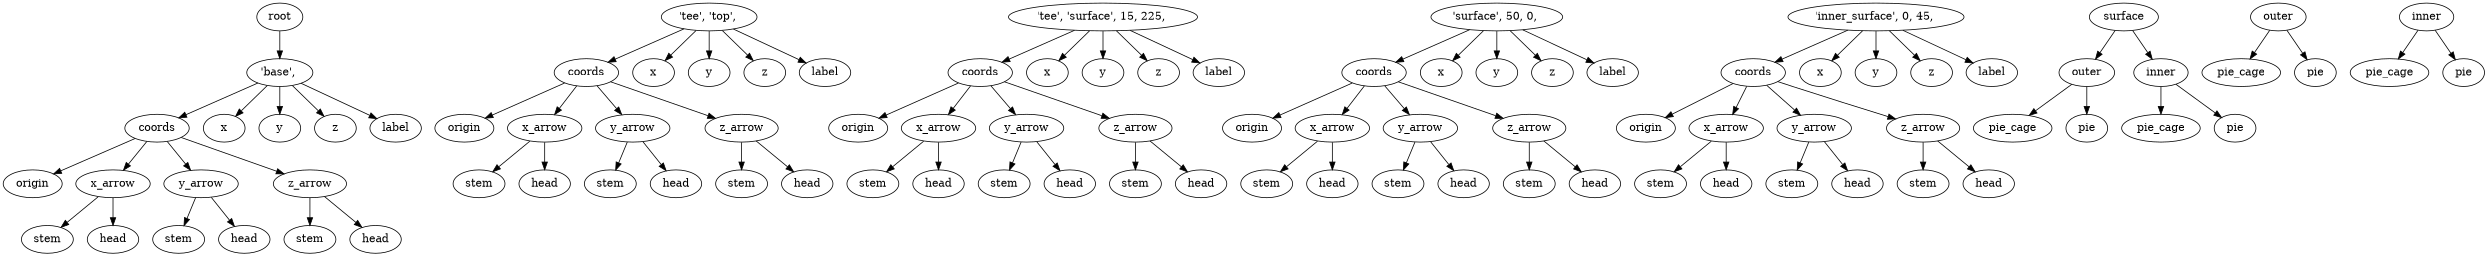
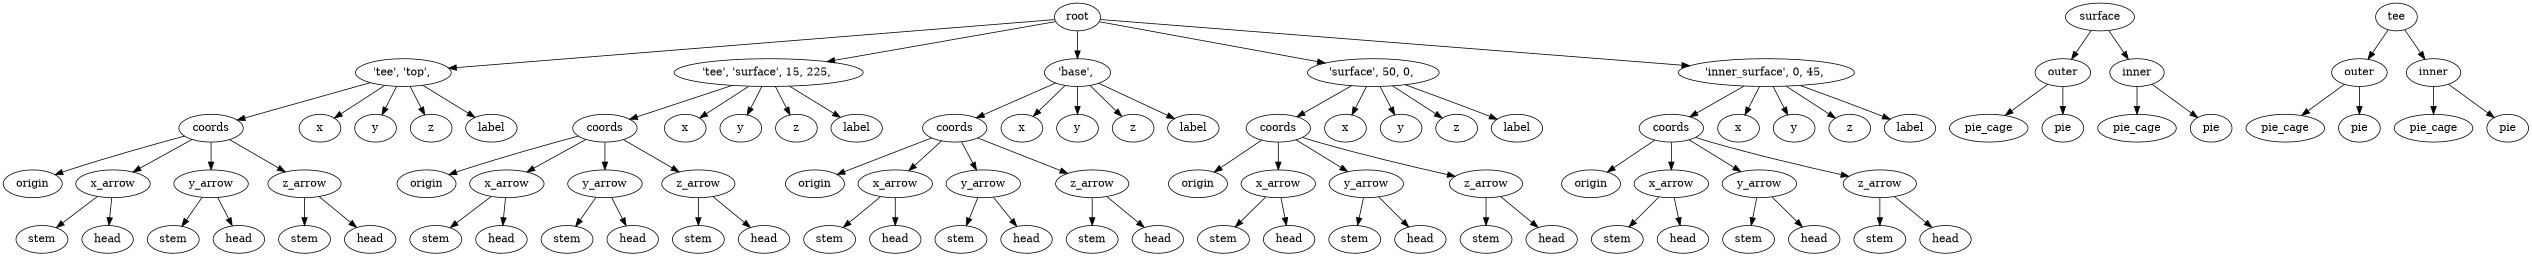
node "tee": added
edge "root" -> "'tee', 'surface', 15, 225,": added
edge "root" -> "'surface', 50, 0,": added
edge "root" -> "'inner_surface', 0, 45,": added
edge "root" -> "'tee', 'top',": added
